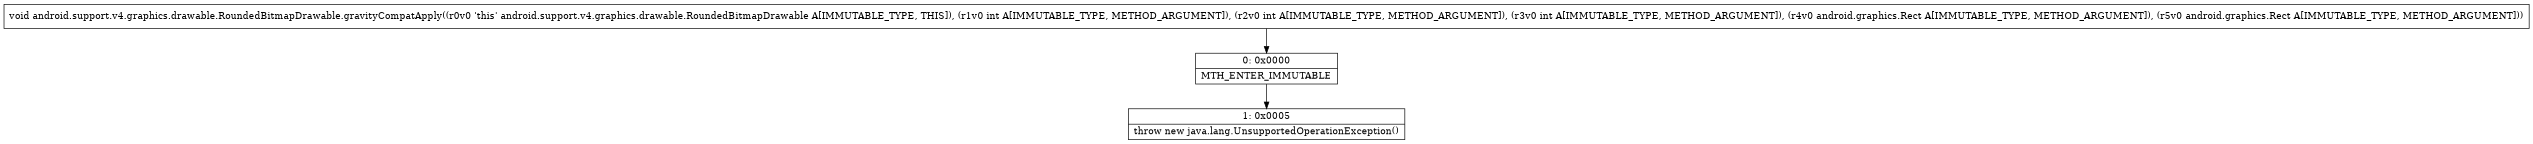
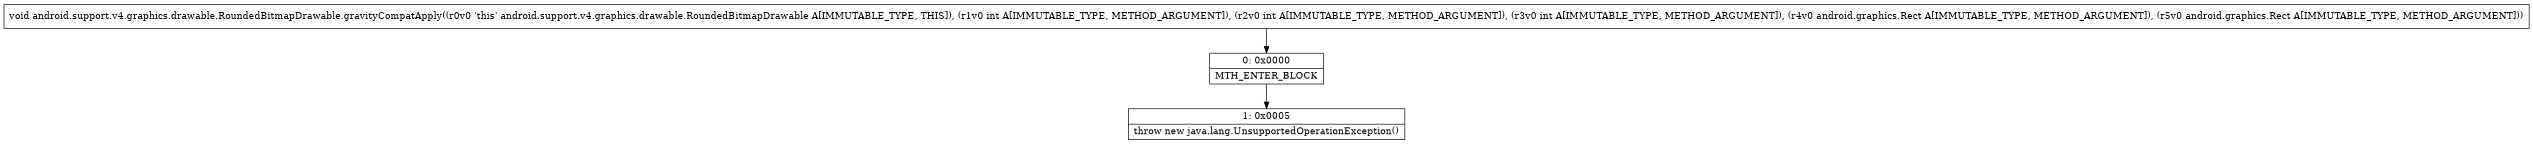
node "0: 0x0000": text "MTH_ENTER_IMMUTABLE" -> "MTH_ENTER_BLOCK"
